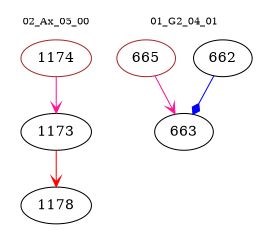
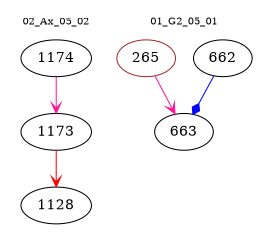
cluster "02_Ax_05_00": label "02_Ax_05_00" -> "02_Ax_05_02"
cluster "01_G2_04_01": label "01_G2_04_01" -> "01_G2_05_01"
node "1174": color brown -> black
node "665": label "665" -> "265"
node "1178": label "1178" -> "1128"
